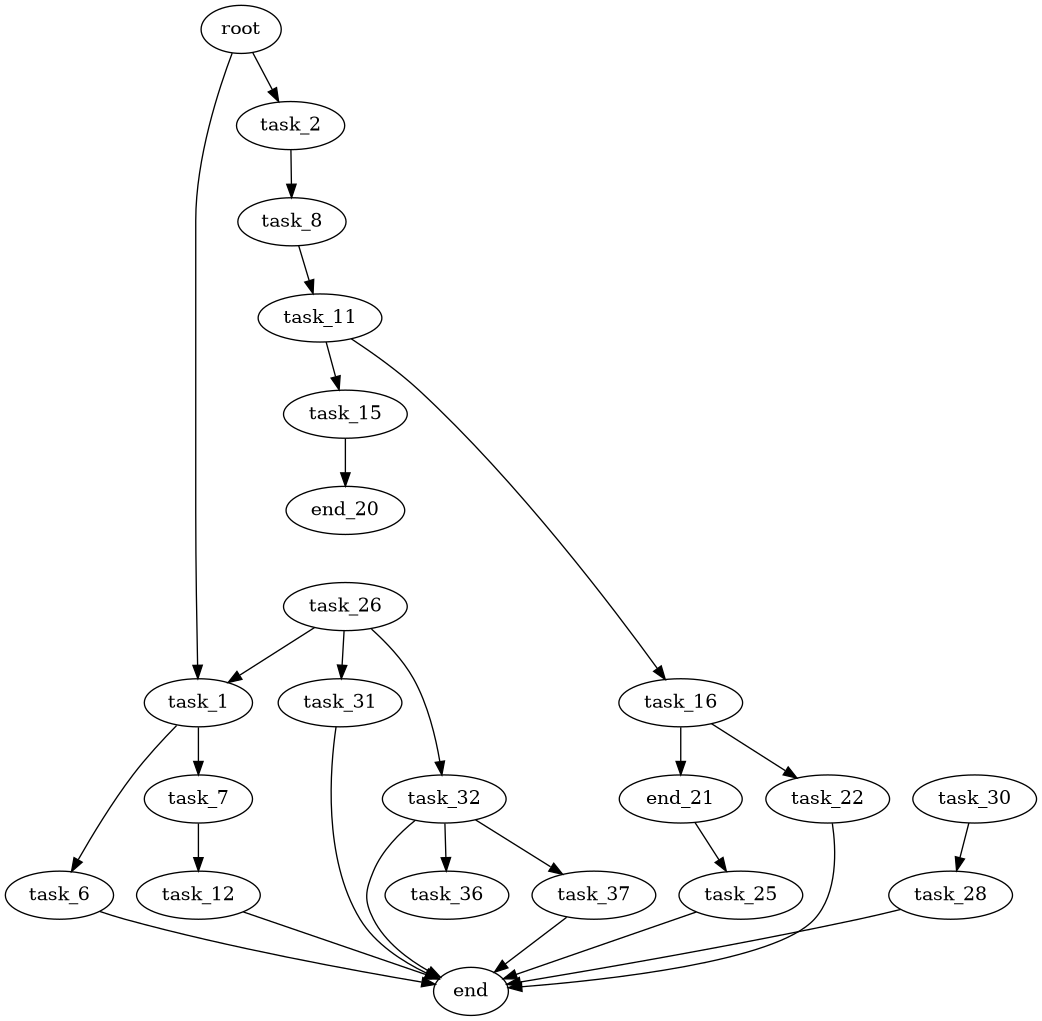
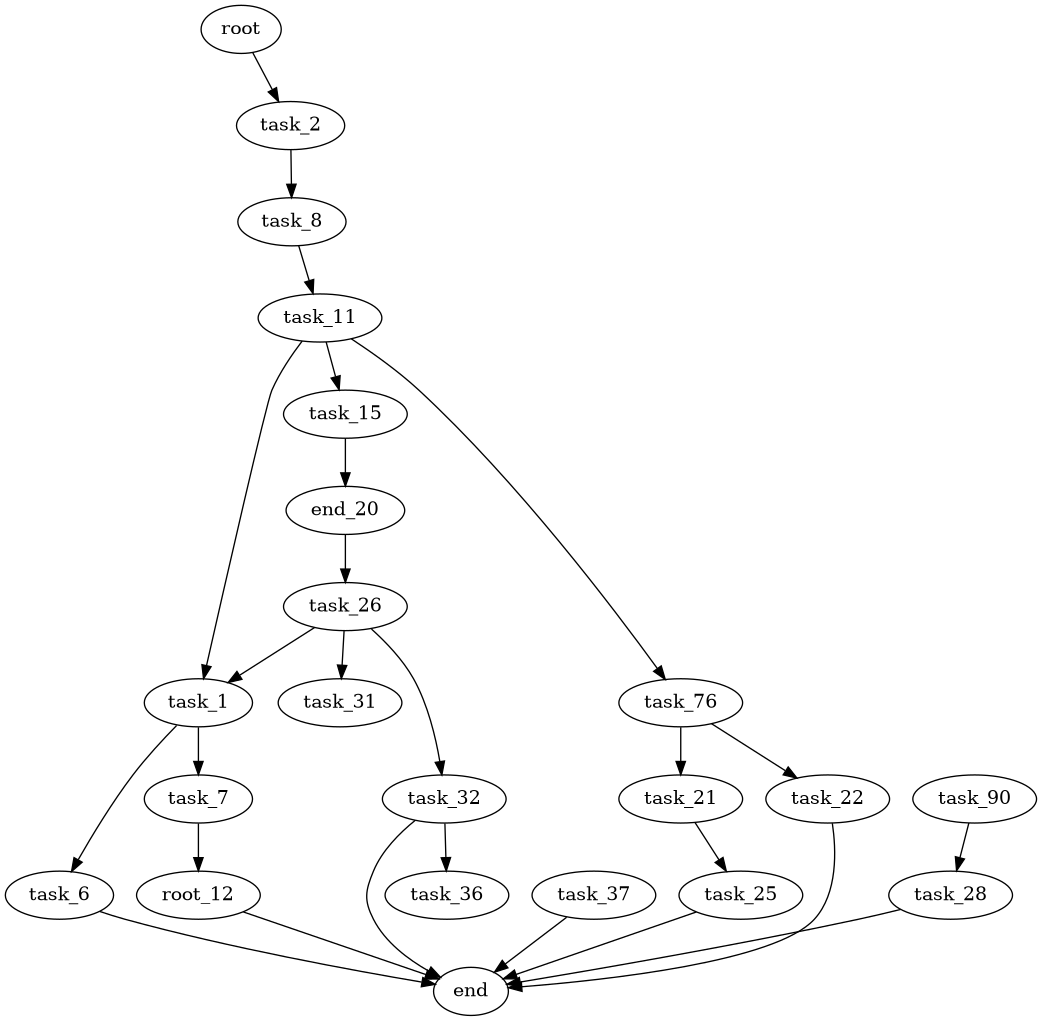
edge "root" -> "task_1": now "task_11" -> "task_1"
edge "end_20" -> "task_26": added
node "task_16": label "task_16" -> "task_76"
node "end_21": label "end_21" -> "task_21"
node "task_30": label "task_30" -> "task_90"
edge "task_32" -> "task_37": removed
edge "task_31" -> "end": removed
node "task_12": label "task_12" -> "root_12"
